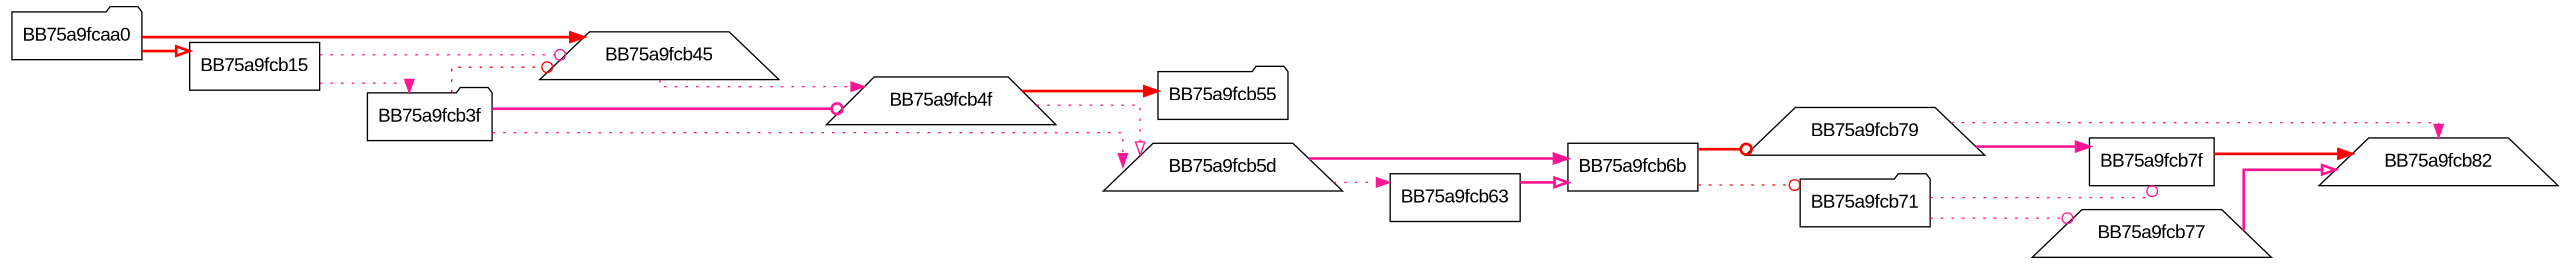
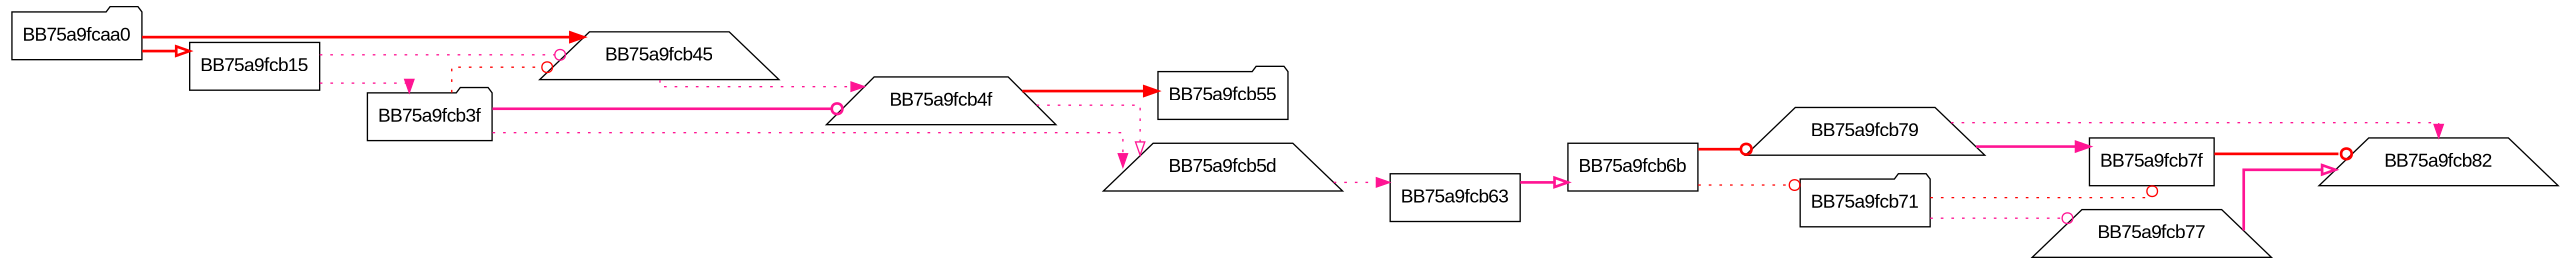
edge "BB75a9fcb7f" -> "BB75a9fcb82": arrowhead normal -> odot
edge "BB75a9fcb5d" -> "BB75a9fcb6b": removed
edge "BB75a9fcb71" -> "BB75a9fcb7f": color deeppink -> red
